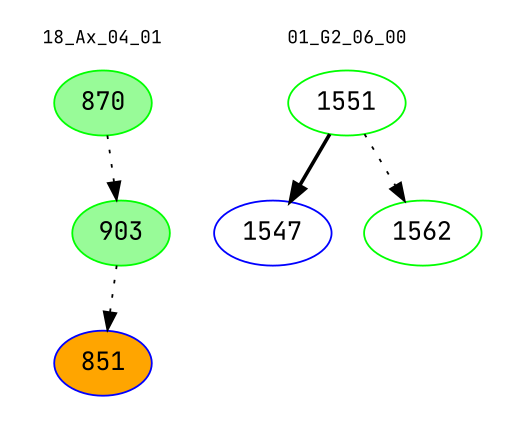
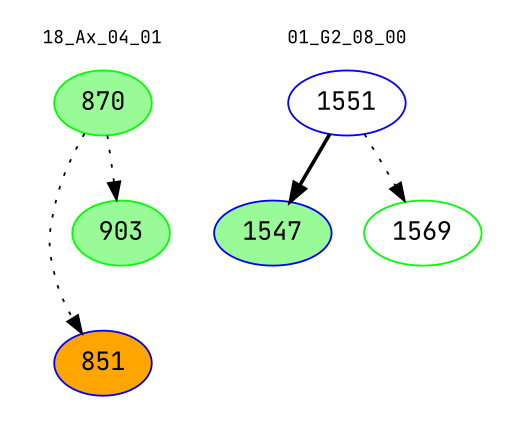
cluster "01_G2_06_00": label "01_G2_06_00" -> "01_G2_08_00"
node "1551": color green -> blue
node "1547": fillcolor white -> palegreen
node "1562": label "1562" -> "1569"
edge "903" -> "851": now "870" -> "851"
